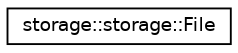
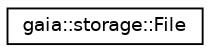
node "storage::storage::File": label "storage::storage::File" -> "gaia::storage::File"
